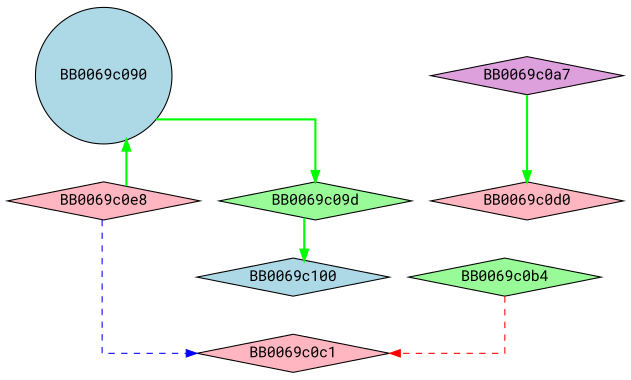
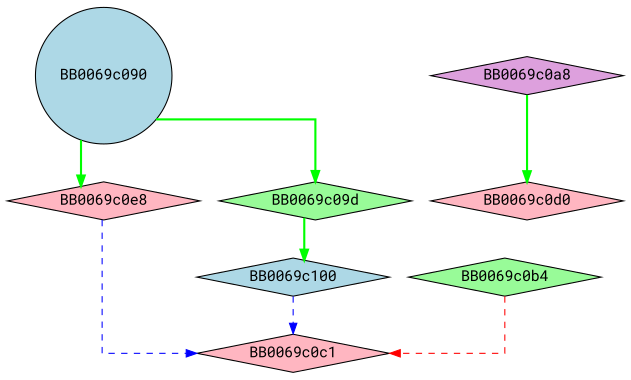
node "BB0069c0a7": label "BB0069c0a7" -> "BB0069c0a8"
edge "BB0069c0e8" -> "BB0069c090": reversed
edge "BB0069c100" -> "BB0069c0c1": added
